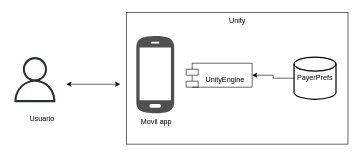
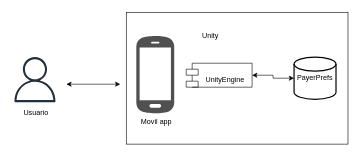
node "Unity": moved (237, 21) -> (210, 36)
edge "PayerPrefs" -> "UnityEngine": arrowhead none -> classic
node "Usuario": moved (42, 119) -> (36, 113)
